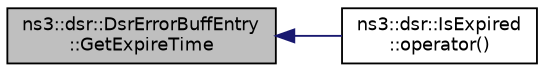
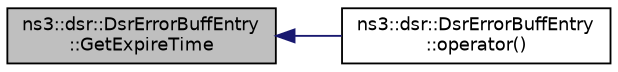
node "ns3::dsr::IsExpired ::operator()": label "ns3::dsr::IsExpired ::operator()" -> "ns3::dsr::DsrErrorBuffEntry ::operator()"
